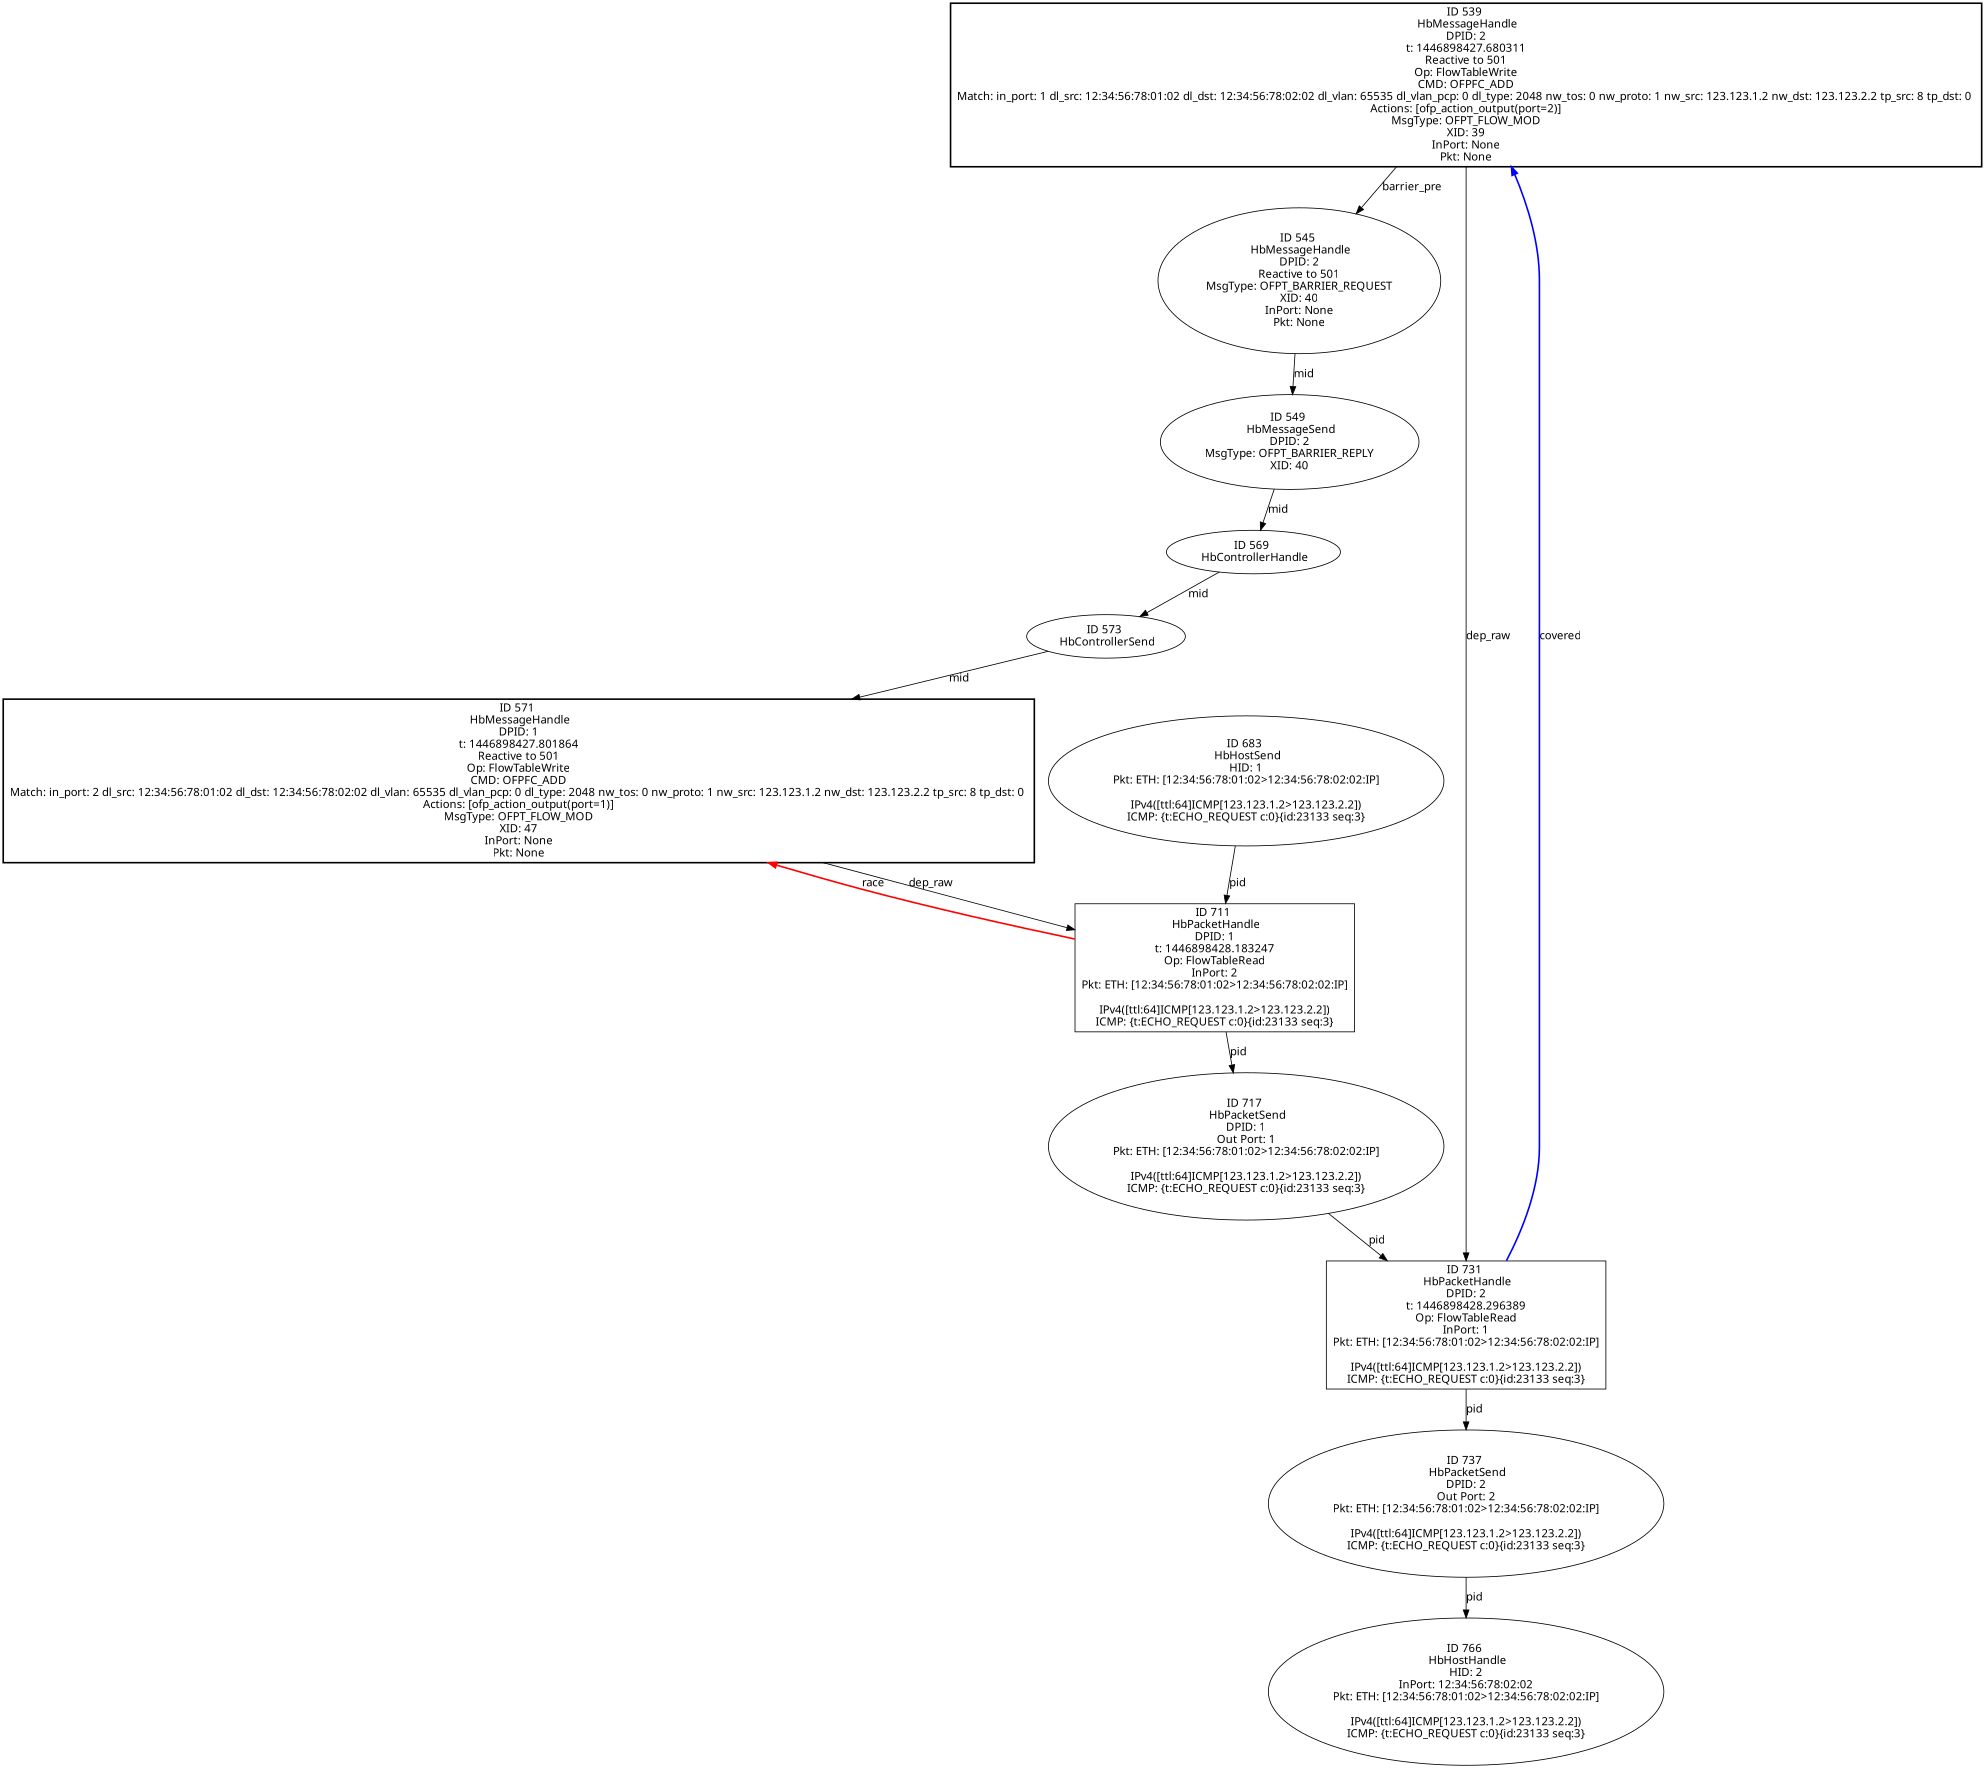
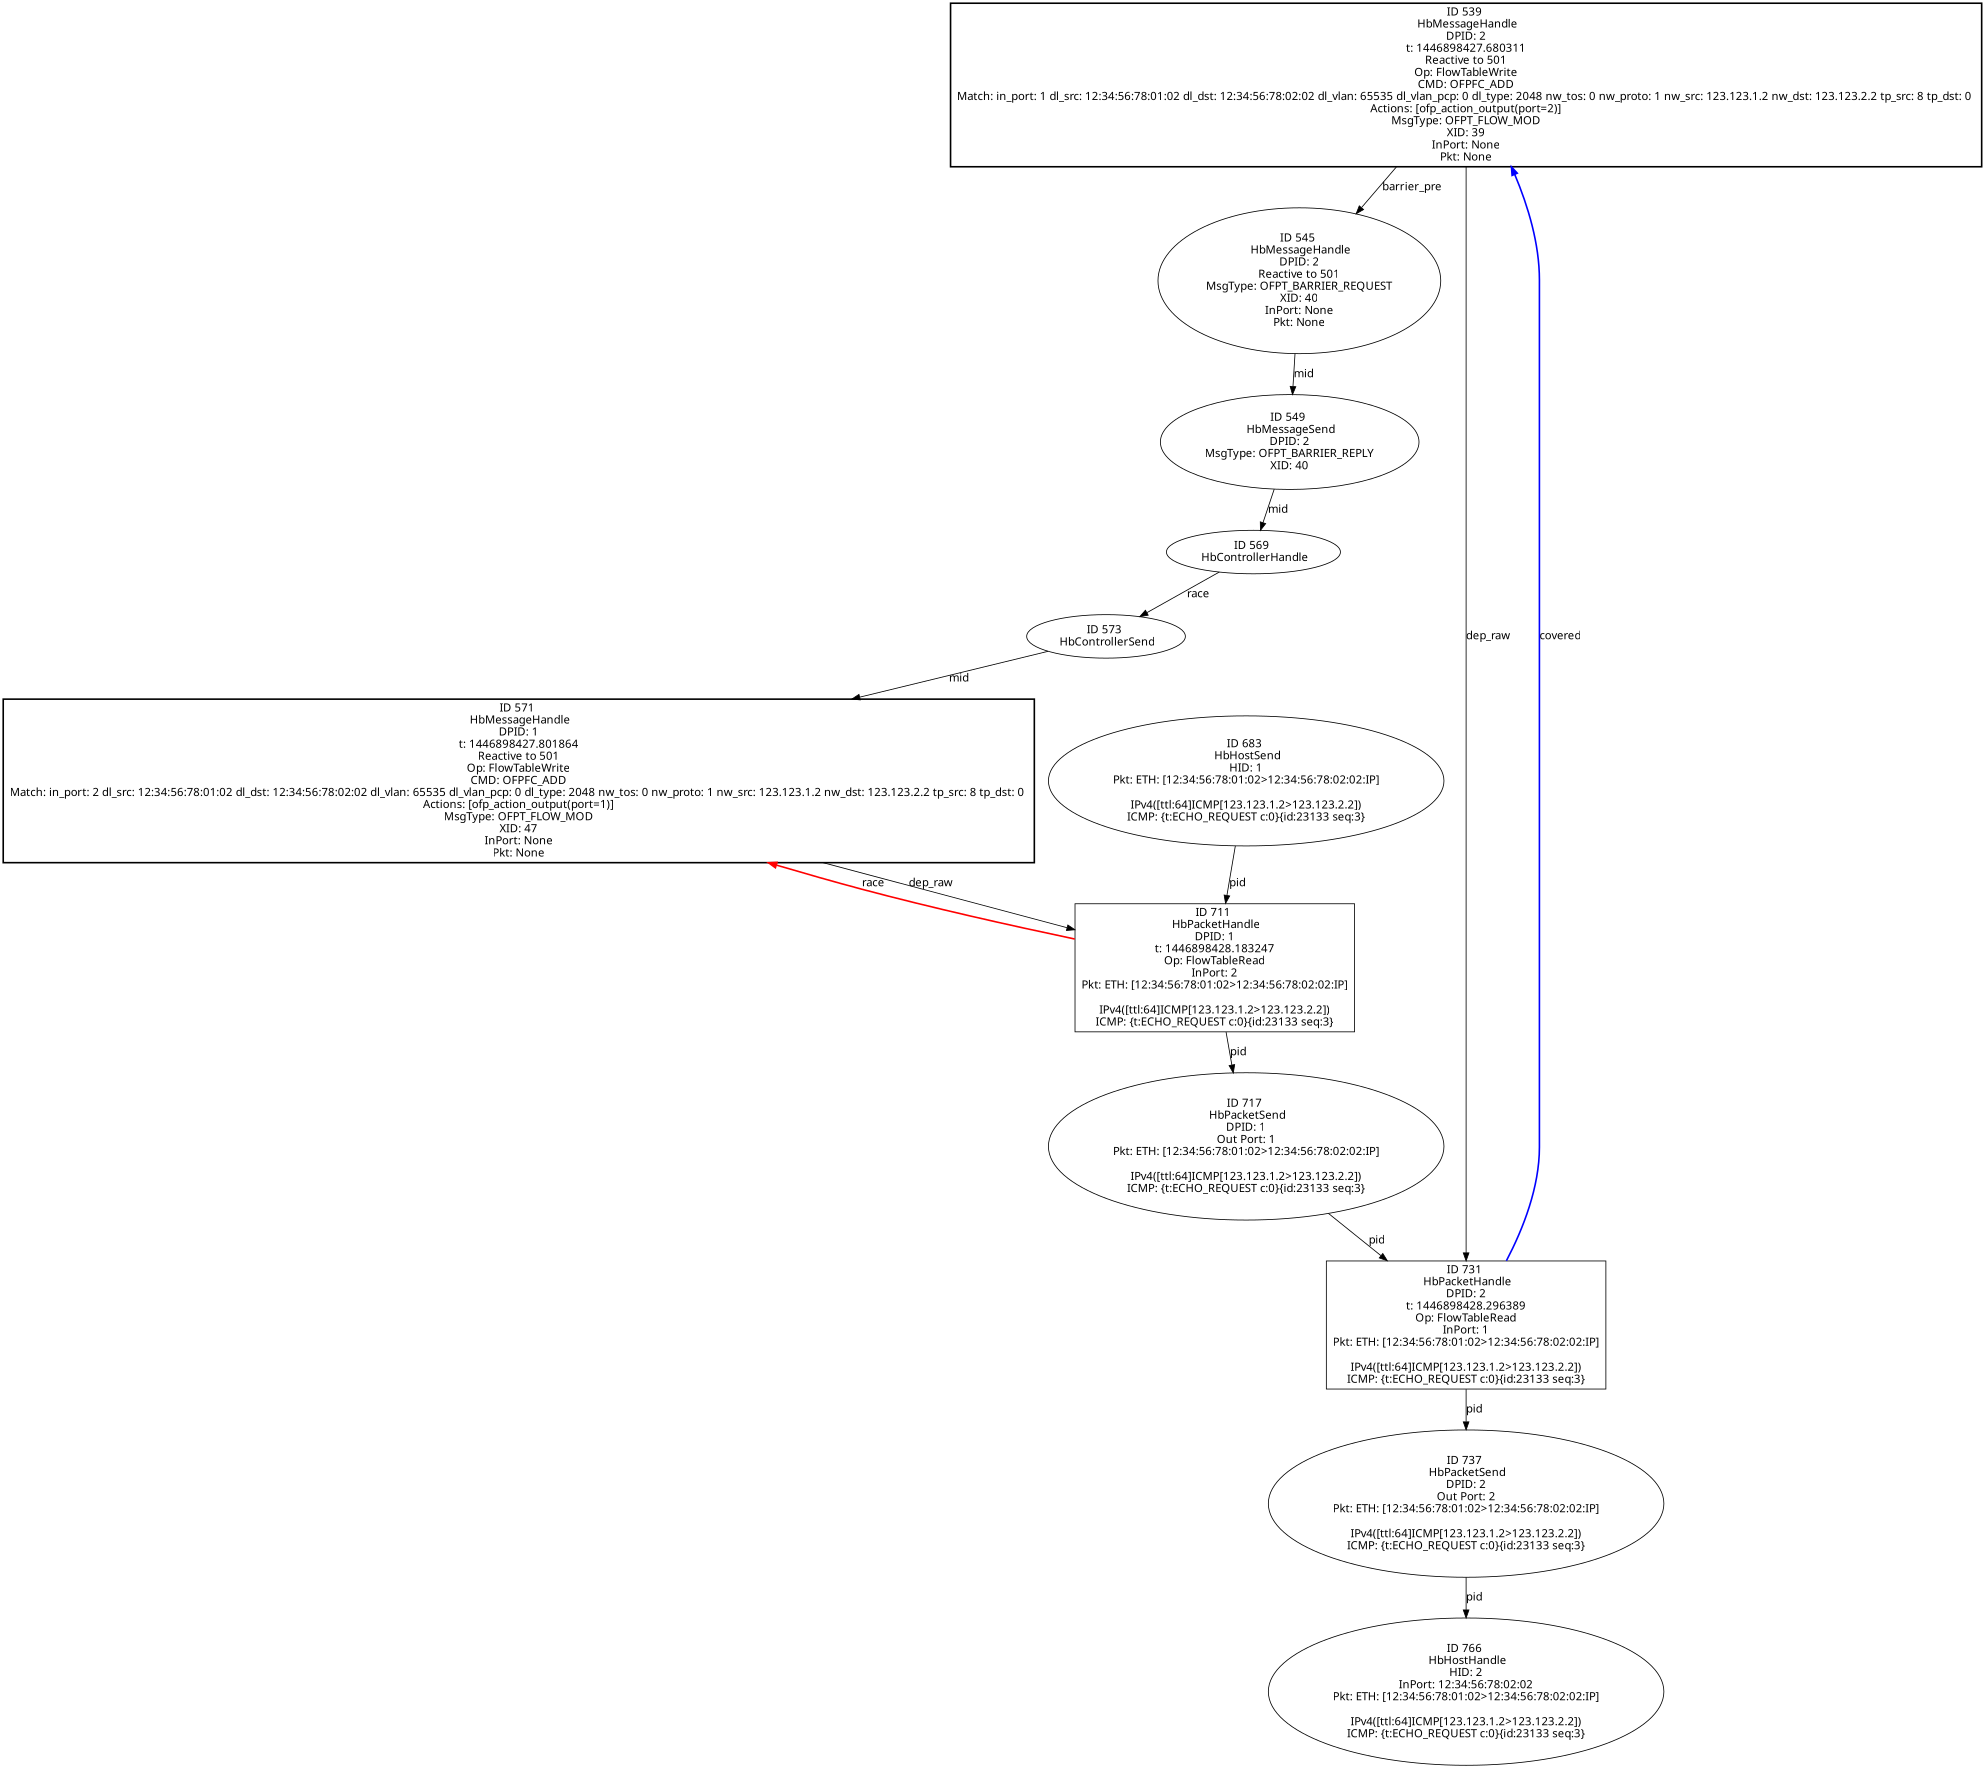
edge "ID 569 HbControllerHandle" -> "ID 573 HbControllerSend": label "mid" -> "race"
